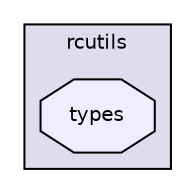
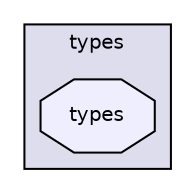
cluster "rcutils": label "rcutils" -> "types"
